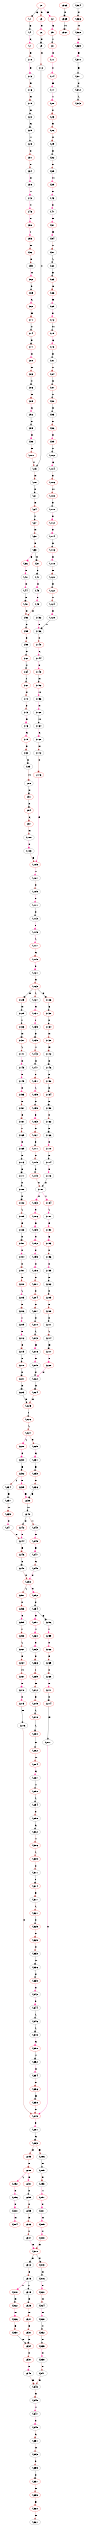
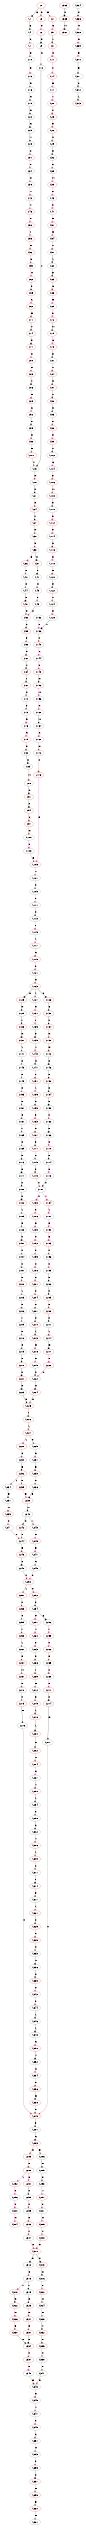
edge "S279" -> "S281": color deeppink -> black
